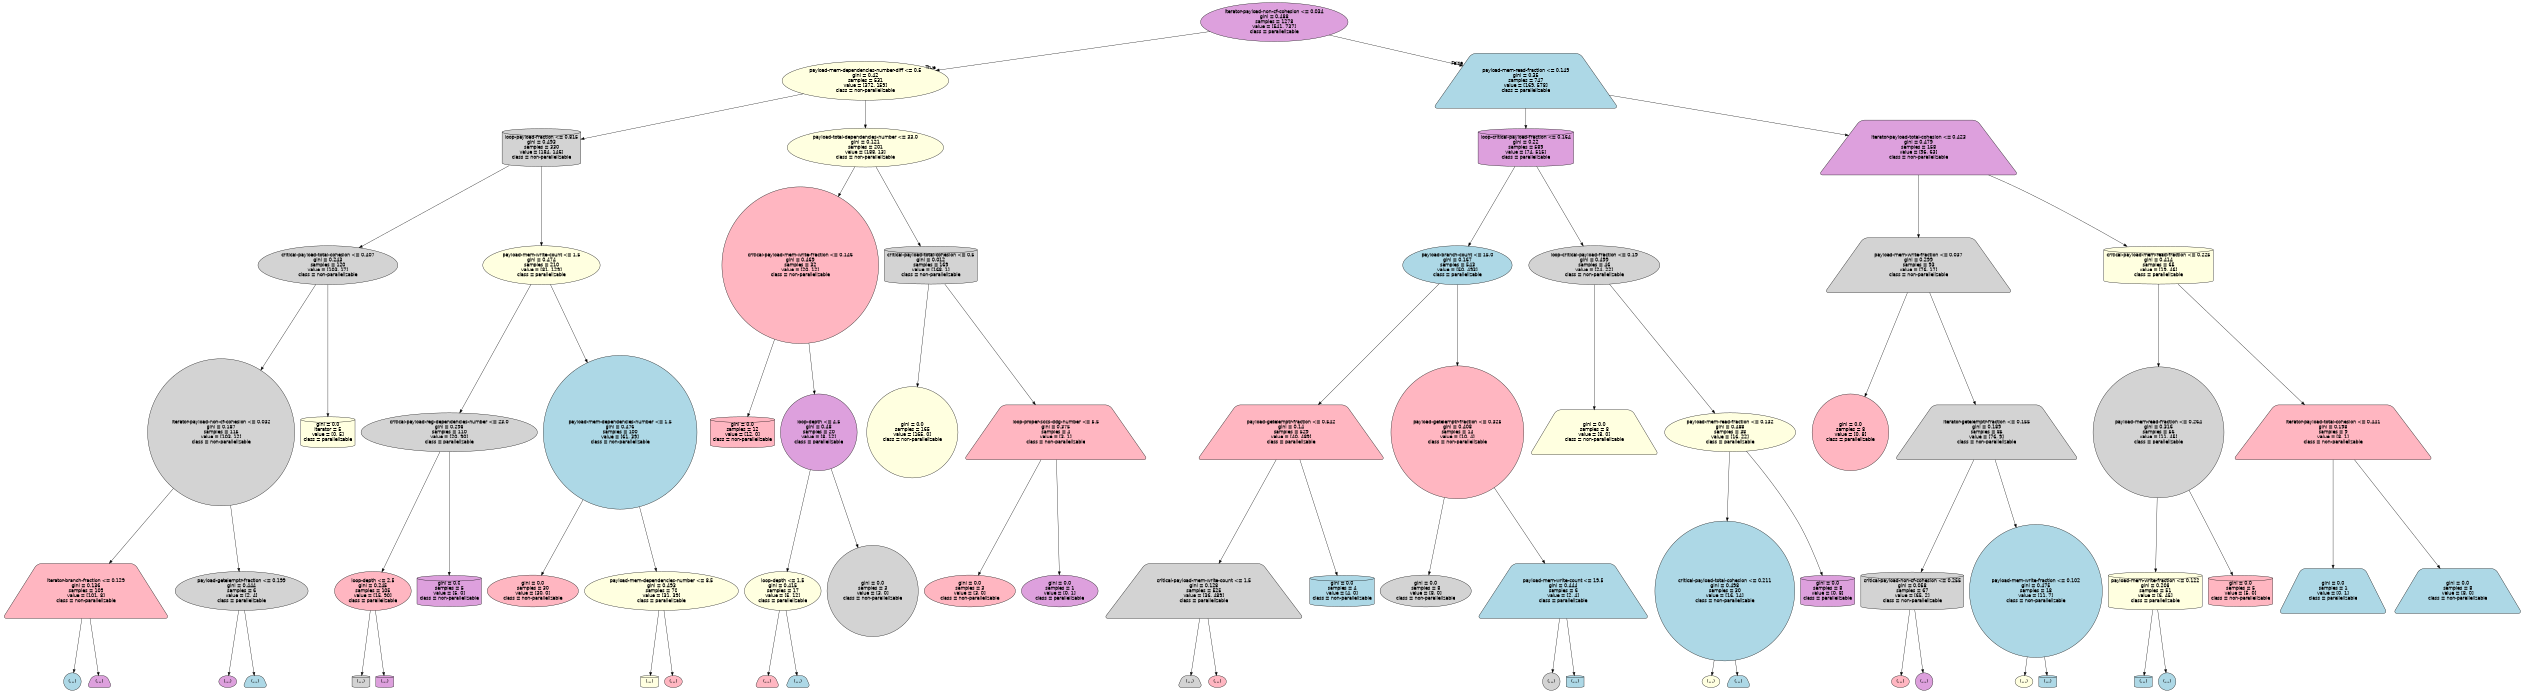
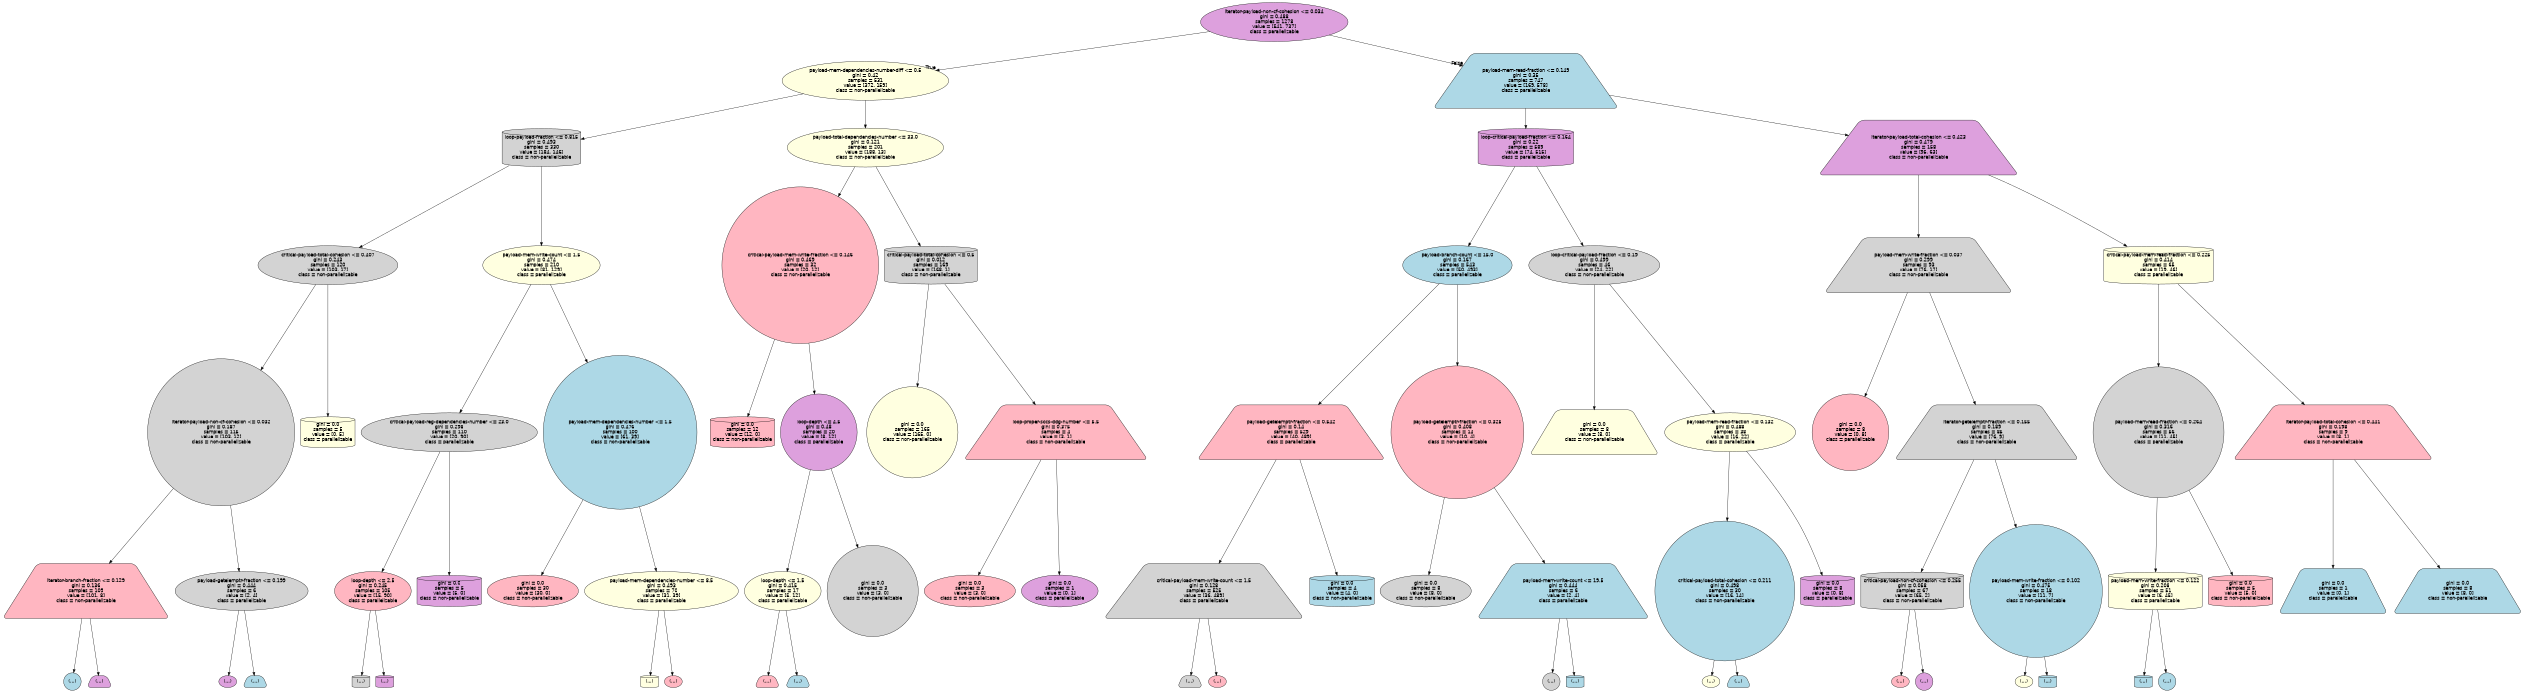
node "gini = 0.0 iterator = 5 value = [0, 5] class = parallelizable": label "gini = 0.0 iterator = 5 value = [0, 5] class = parallelizable" -> "gini = 0.0 samples = 5 value = [0, 5] class = parallelizable"
